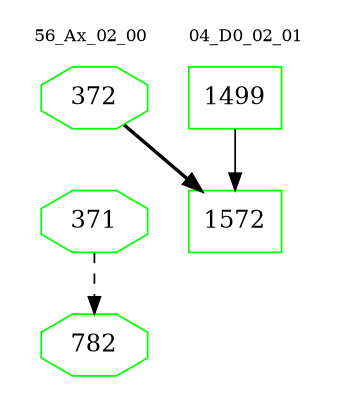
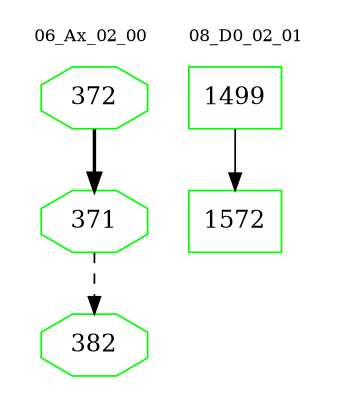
cluster "56_Ax_02_00": label "56_Ax_02_00" -> "06_Ax_02_00"
cluster "04_D0_02_01": label "04_D0_02_01" -> "08_D0_02_01"
edge "372" -> "1572": now "372" -> "371"
node "782": label "782" -> "382"
